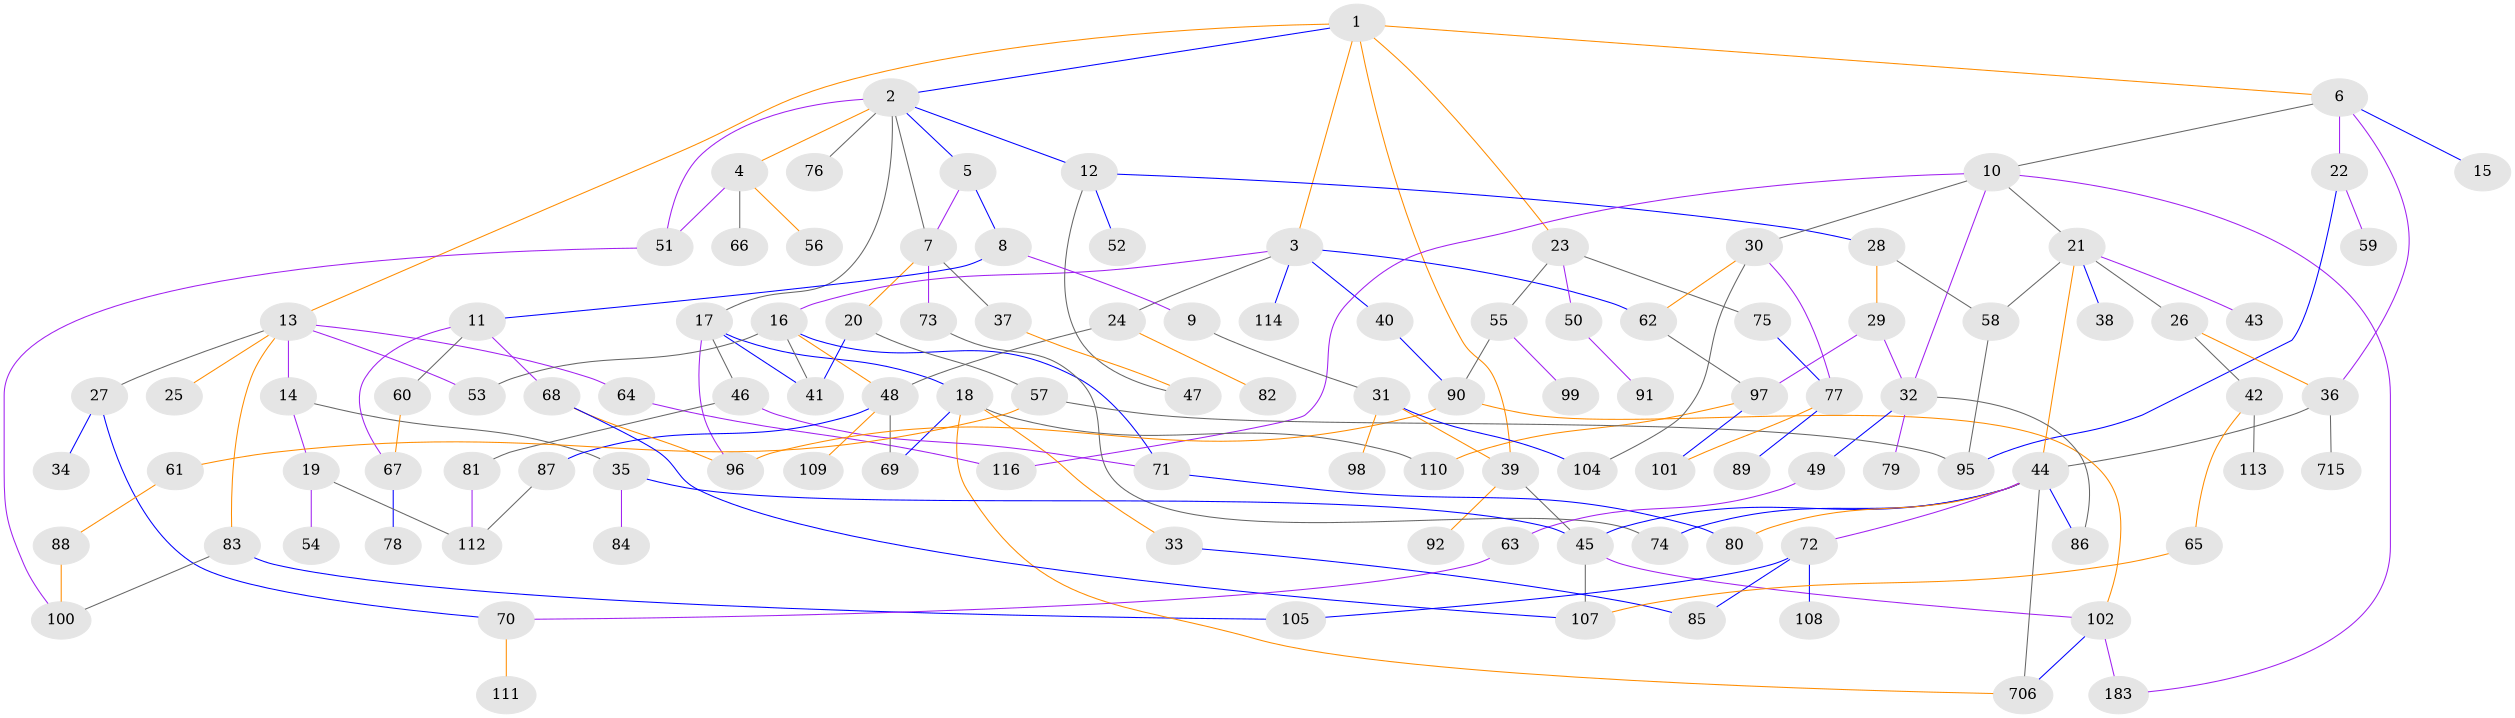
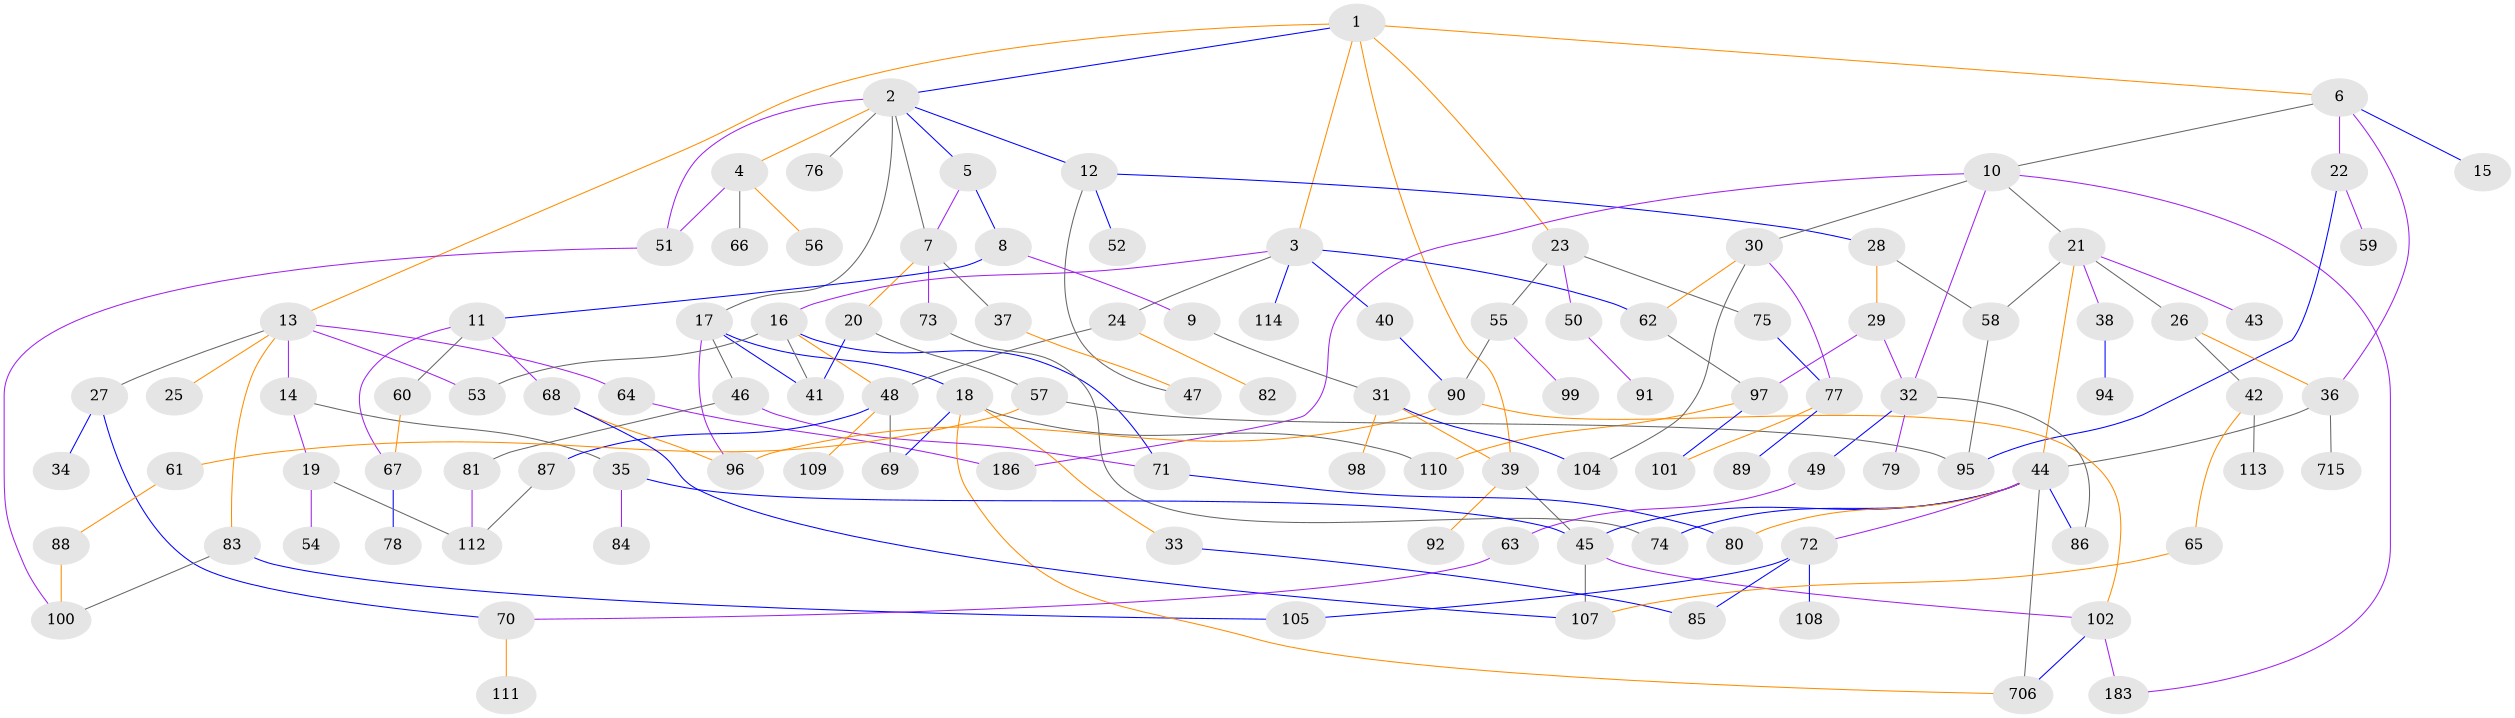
edge "21" -- "38": color blue -> purple
node "94": added
node "116": label "116" -> "186"
